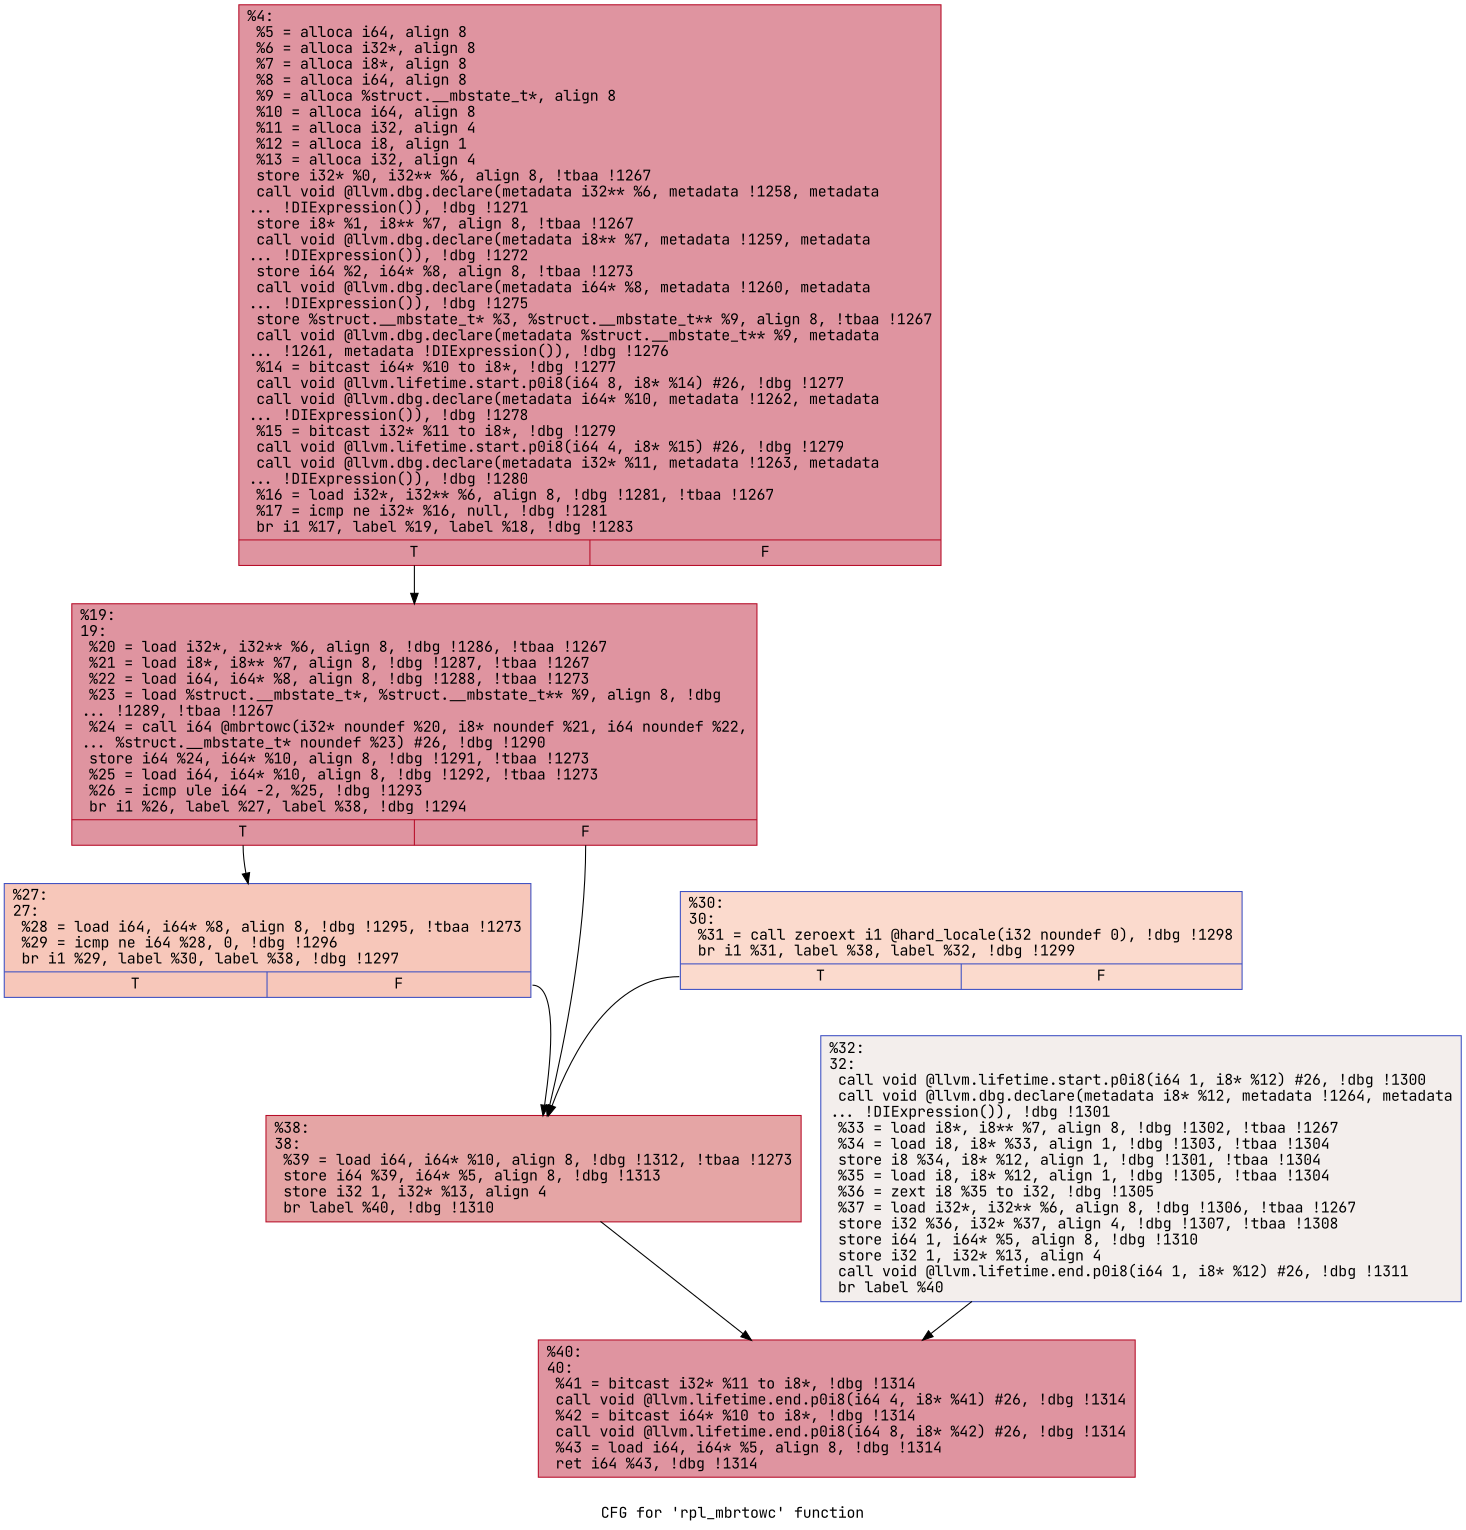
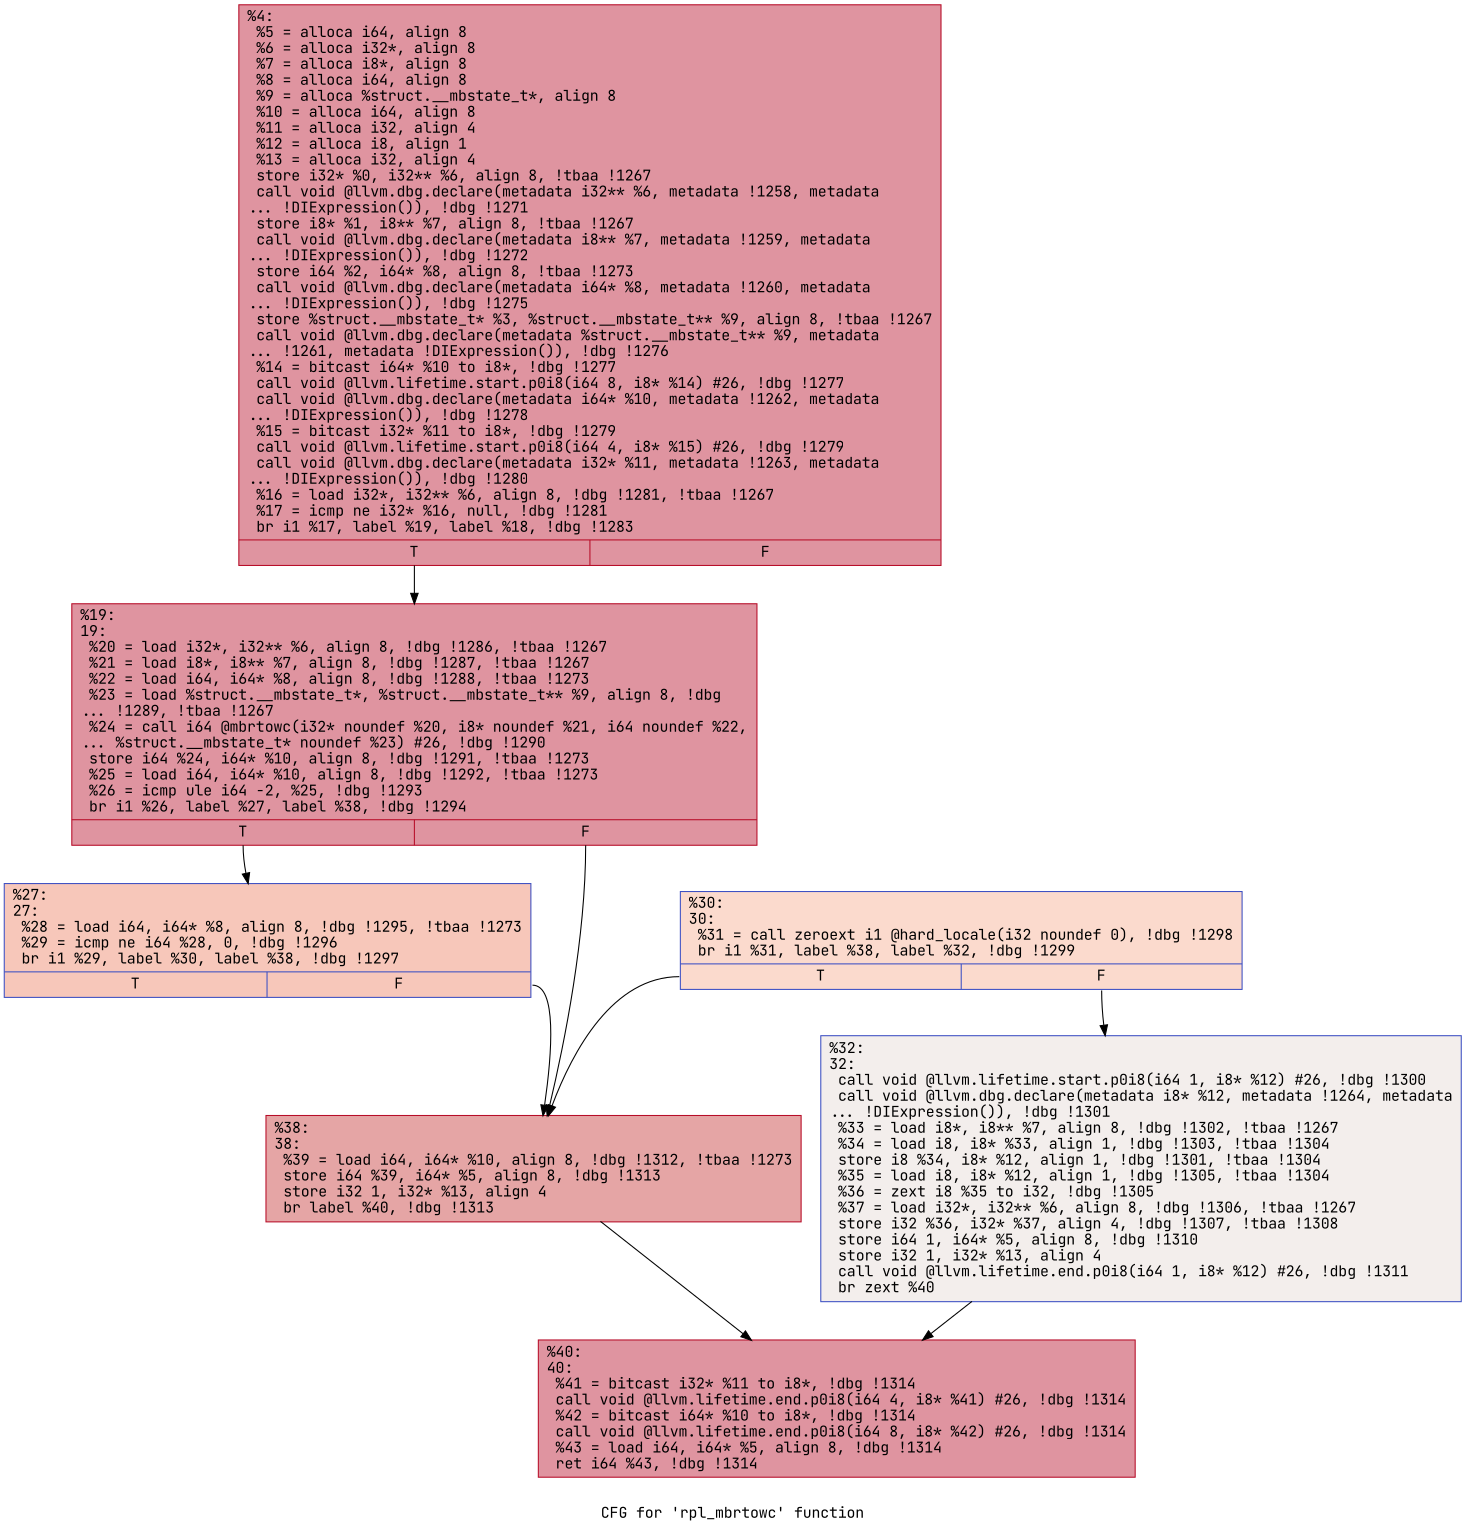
edge "%30:" -> "%32:": added
node "%38:": text "br label %40, !dbg !1310" -> "br label %40, !dbg !1313"
node "%32:": text "br label %40" -> "br zext %40"
